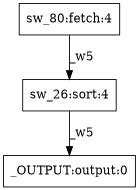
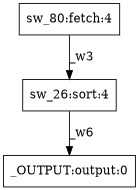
edge "sw_80:fetch:4" -> "sw_26:sort:4": label "_w5" -> "_w3"
edge "sw_26:sort:4" -> "_OUTPUT:output:0": label "_w5" -> "_w6"
